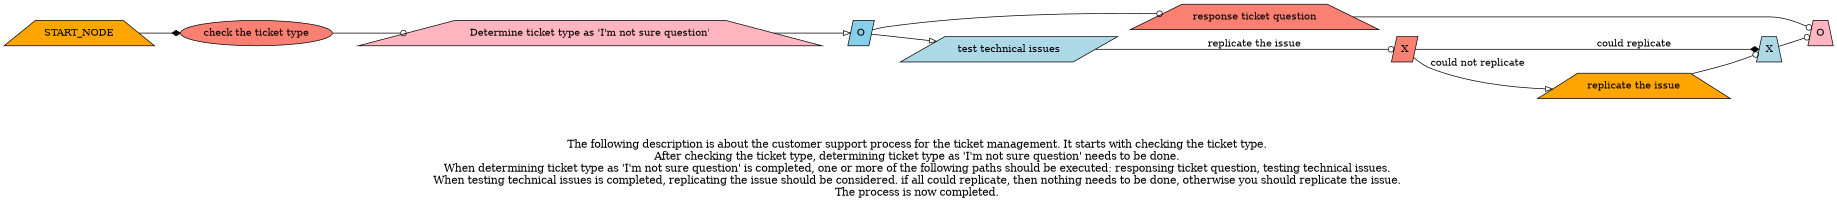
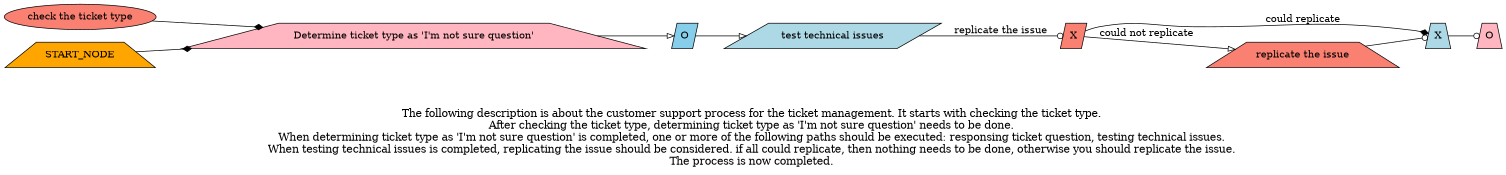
node "response ticket question": removed
edge "START_NODE" -> "check the ticket type": now "START_NODE" -> "Determine ticket type as 'I'm not sure question'"
edge "check the ticket type" -> "Determine ticket type as 'I'm not sure question'": arrowhead odot -> diamond
node "replicate the issue": fillcolor orange -> salmon
